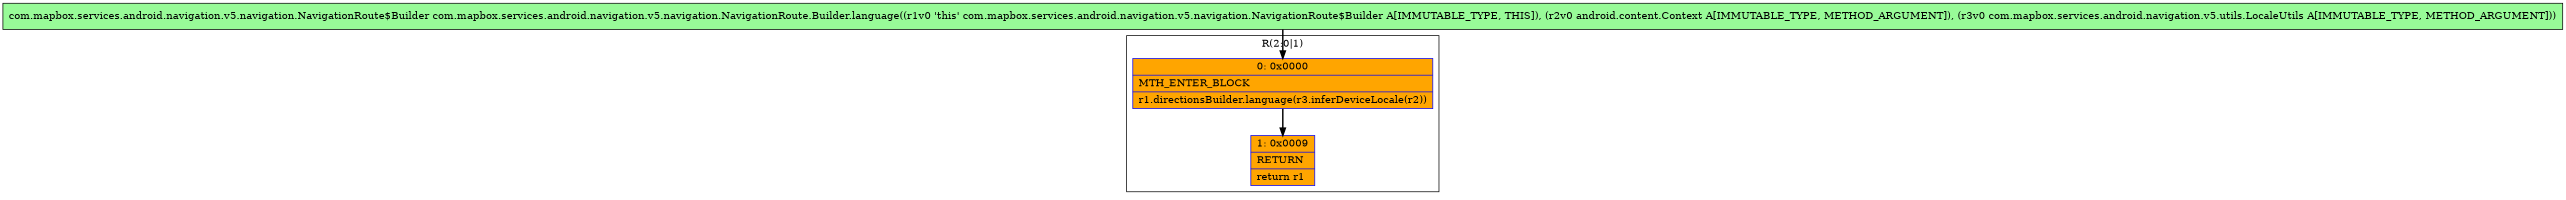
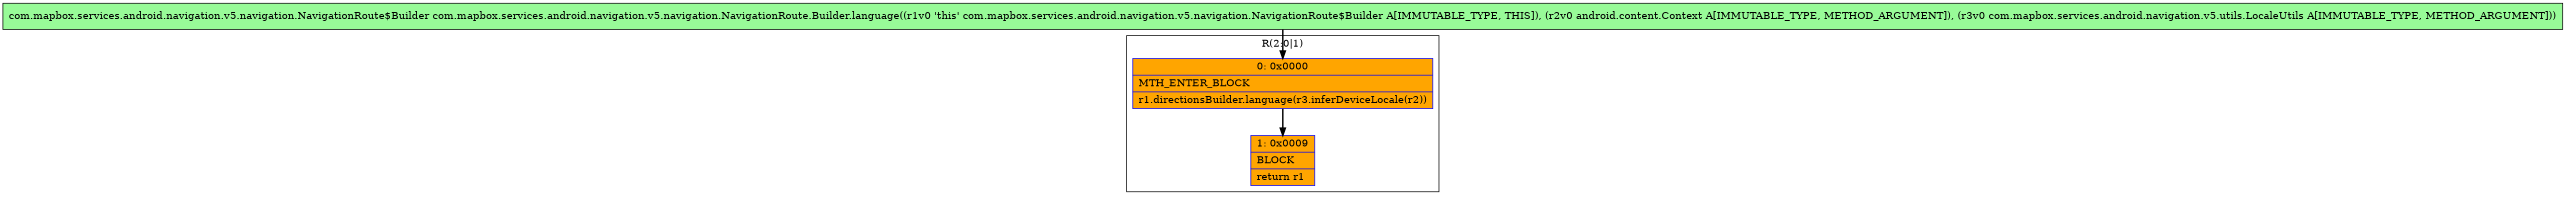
node "1: 0x0009": text "RETURN" -> "BLOCK"
